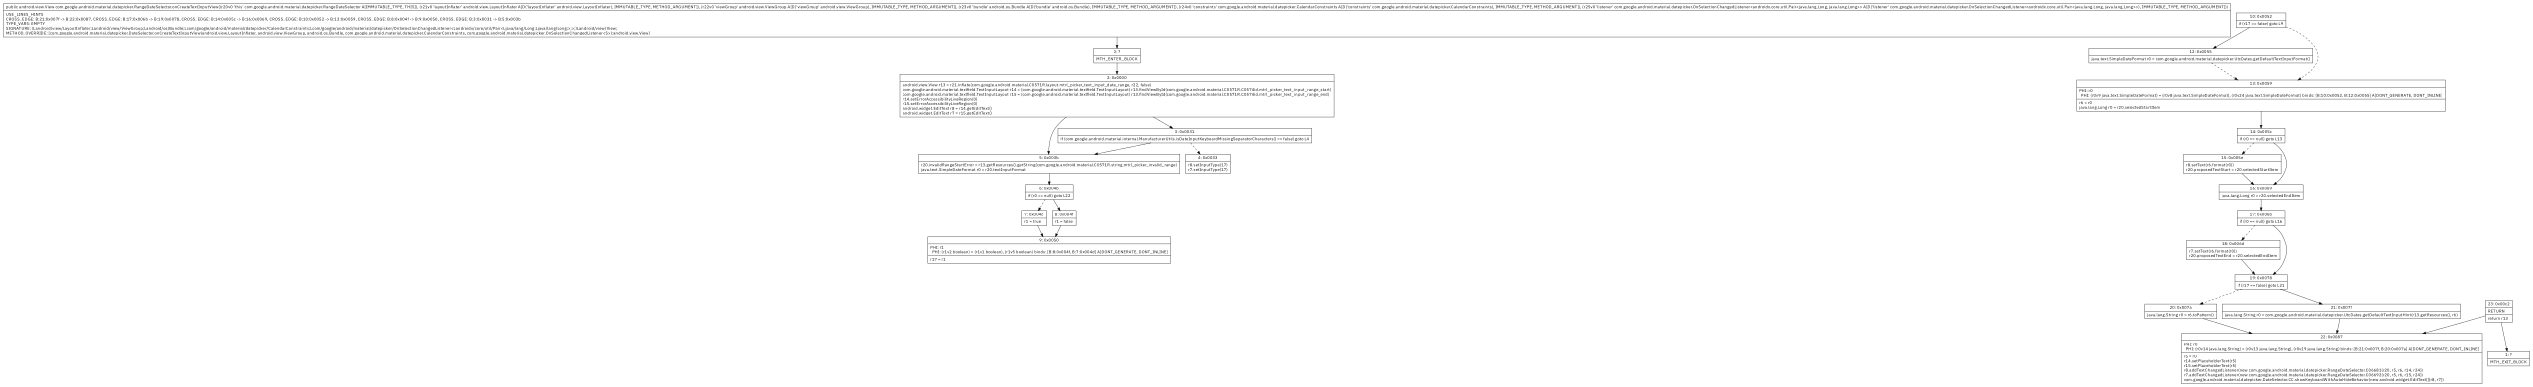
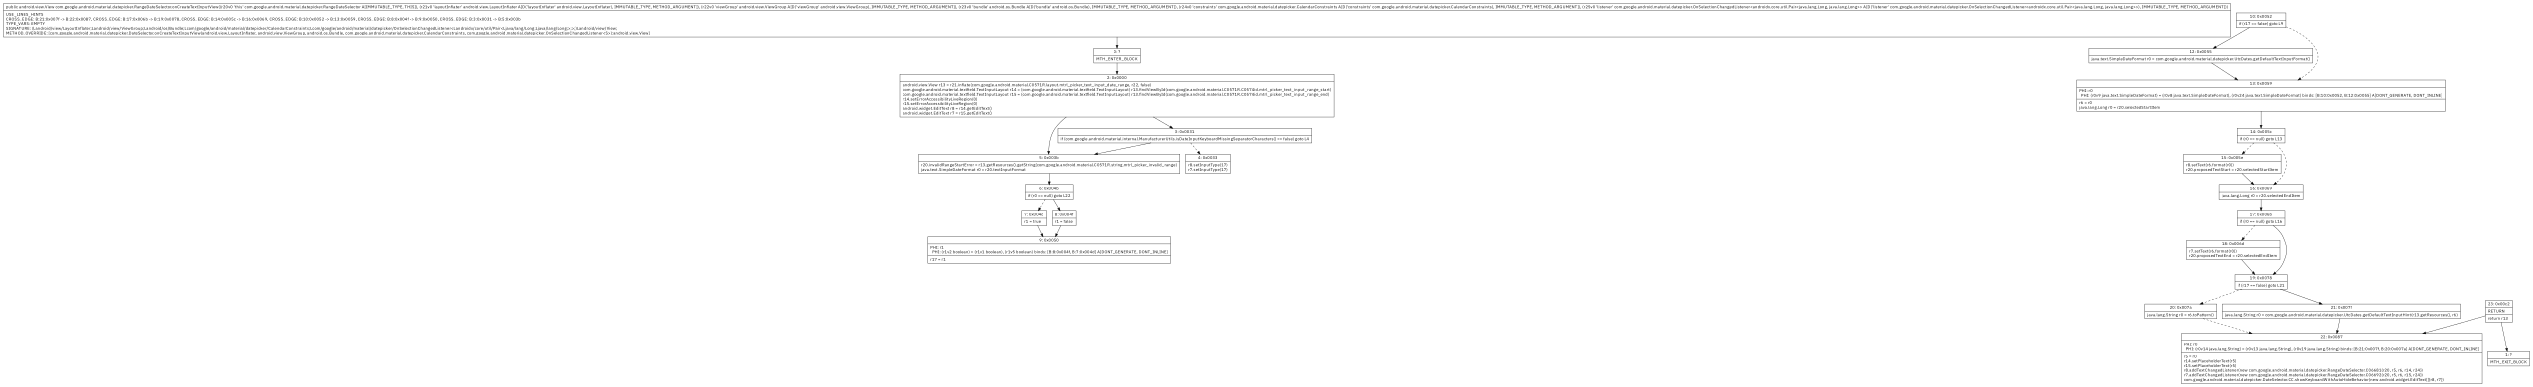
edge "12: 0x0055" -> "13: 0x0059": style dashed -> solid
edge "14: 0x005c" -> "16: 0x0069": style solid -> dashed
edge "20: 0x007a" -> "22: 0x0087": style solid -> dashed
